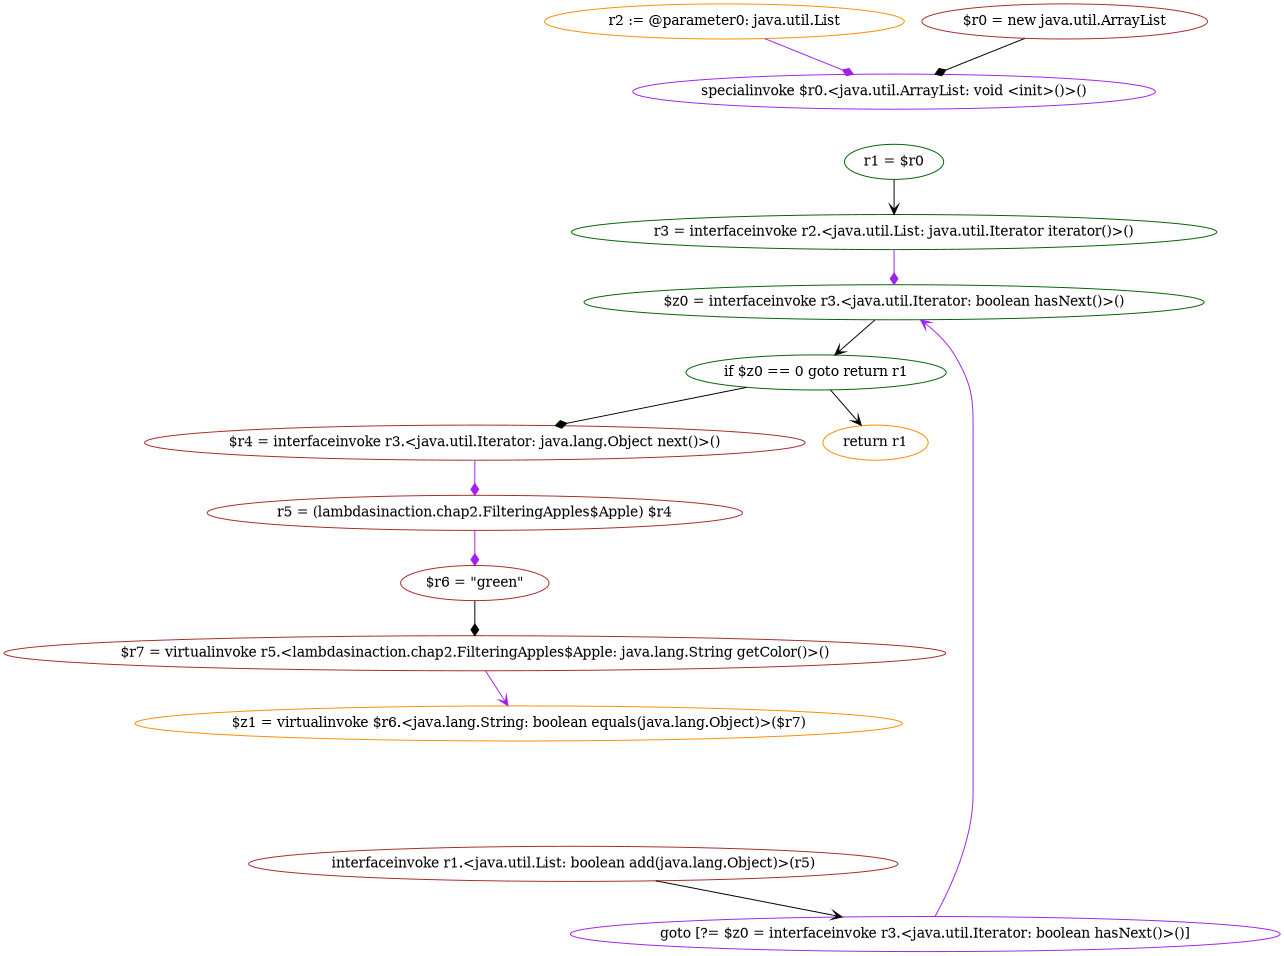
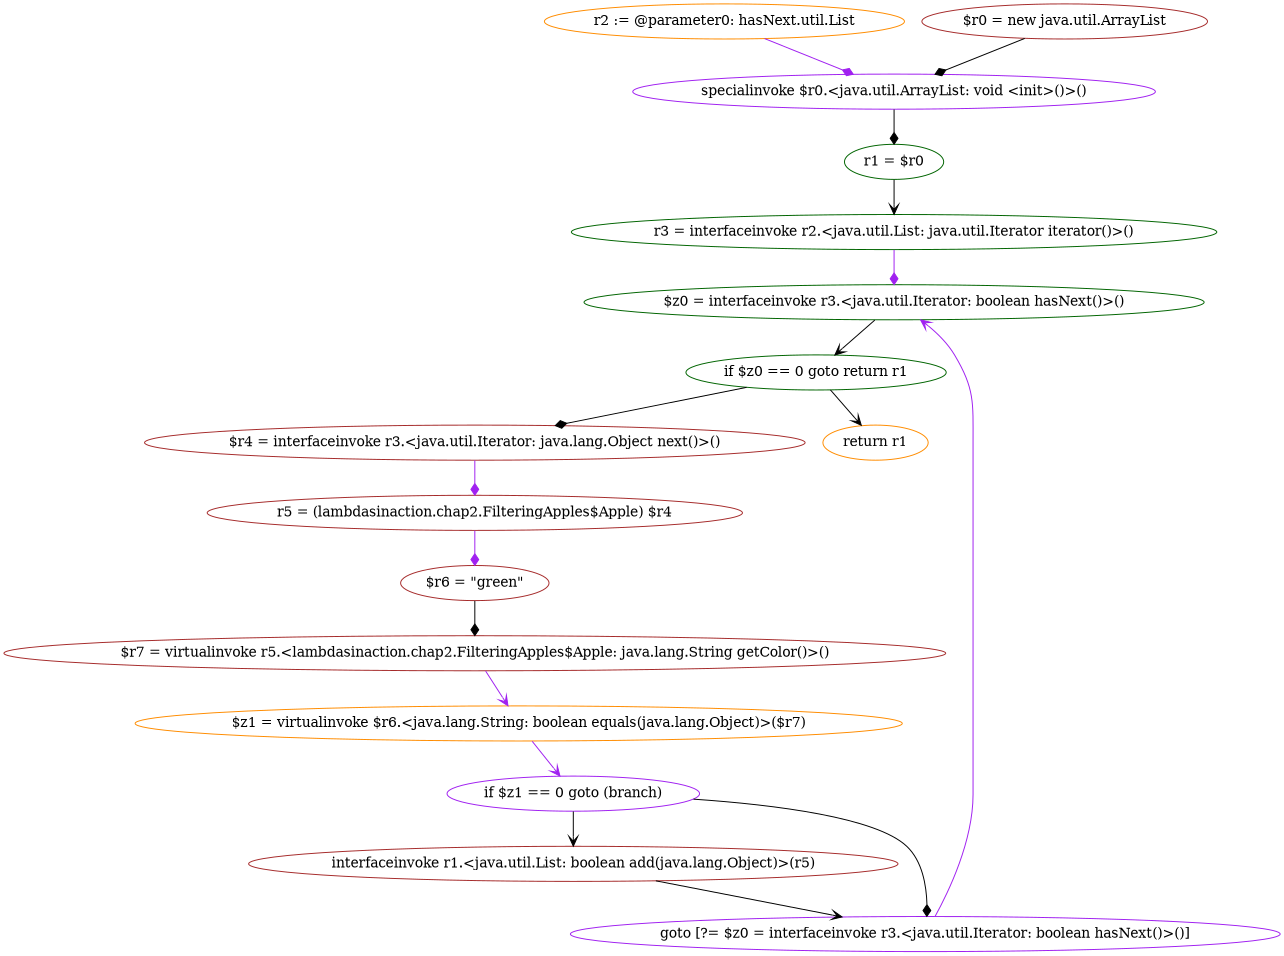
node "r2 := @parameter0: java.util.List": label "r2 := @parameter0: java.util.List" -> "r2 := @parameter0: hasNext.util.List"
edge "specialinvoke $r0.<java.util.ArrayList: void <init>()>()" -> "r1 = $r0": added
node "if $z1 == 0 goto (branch)": added
